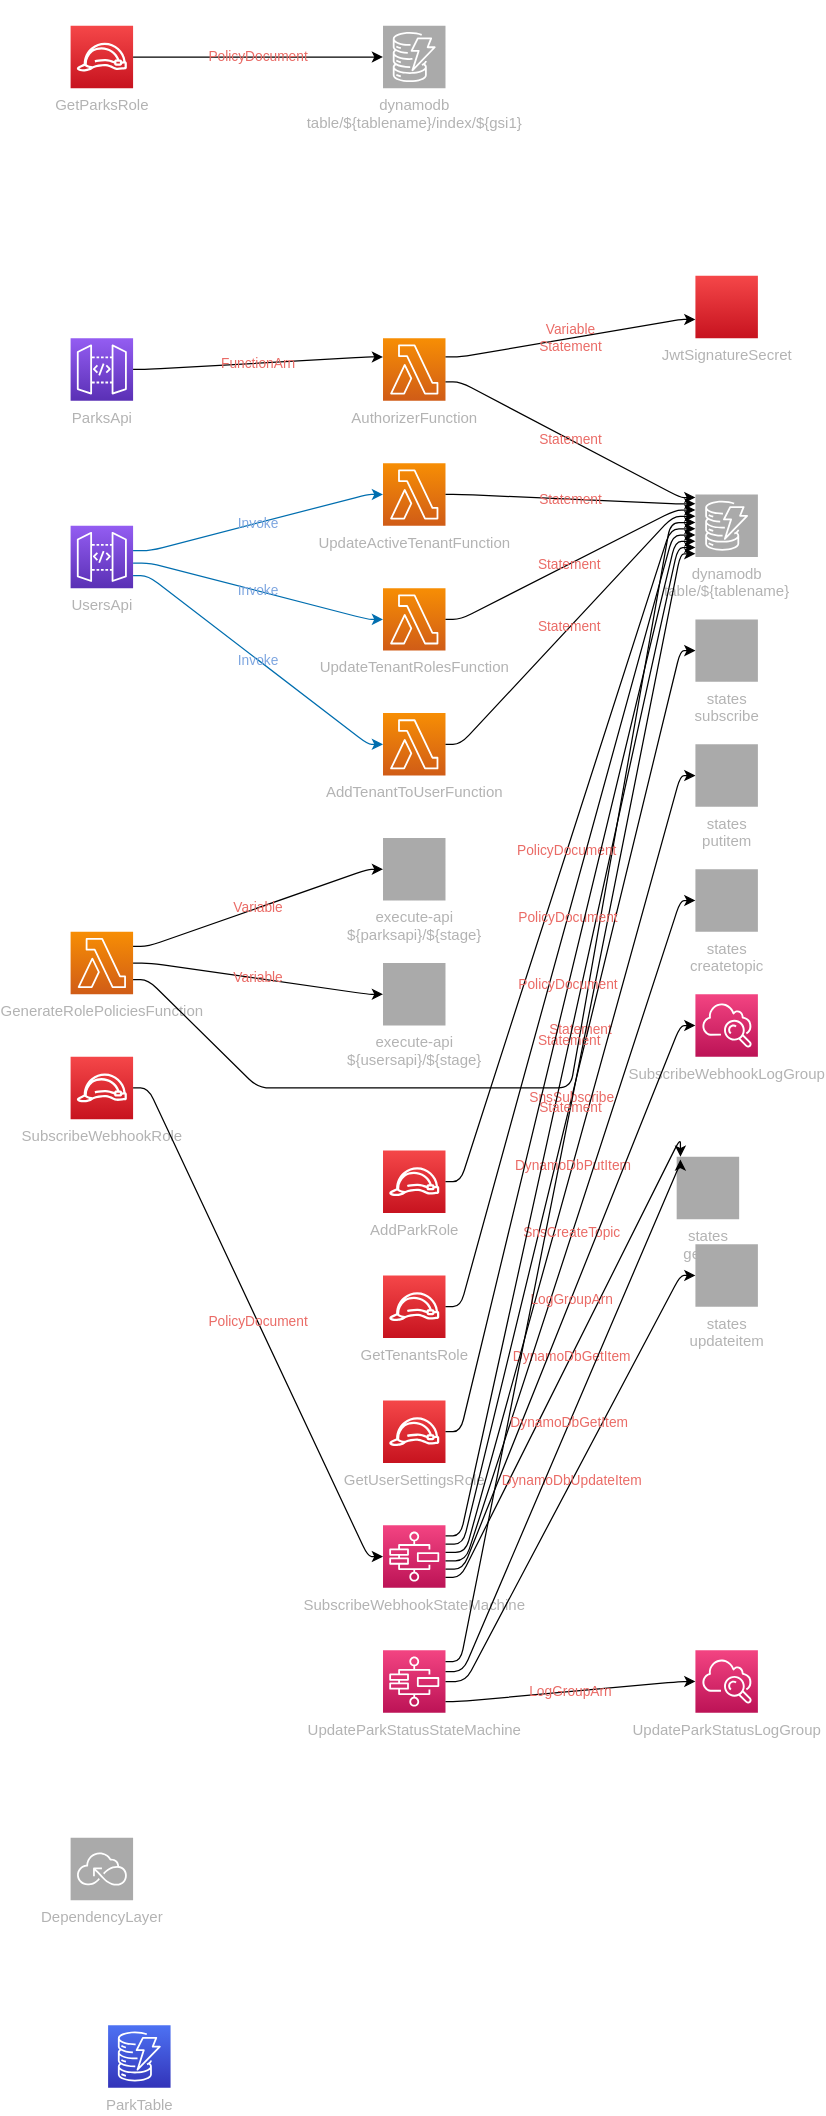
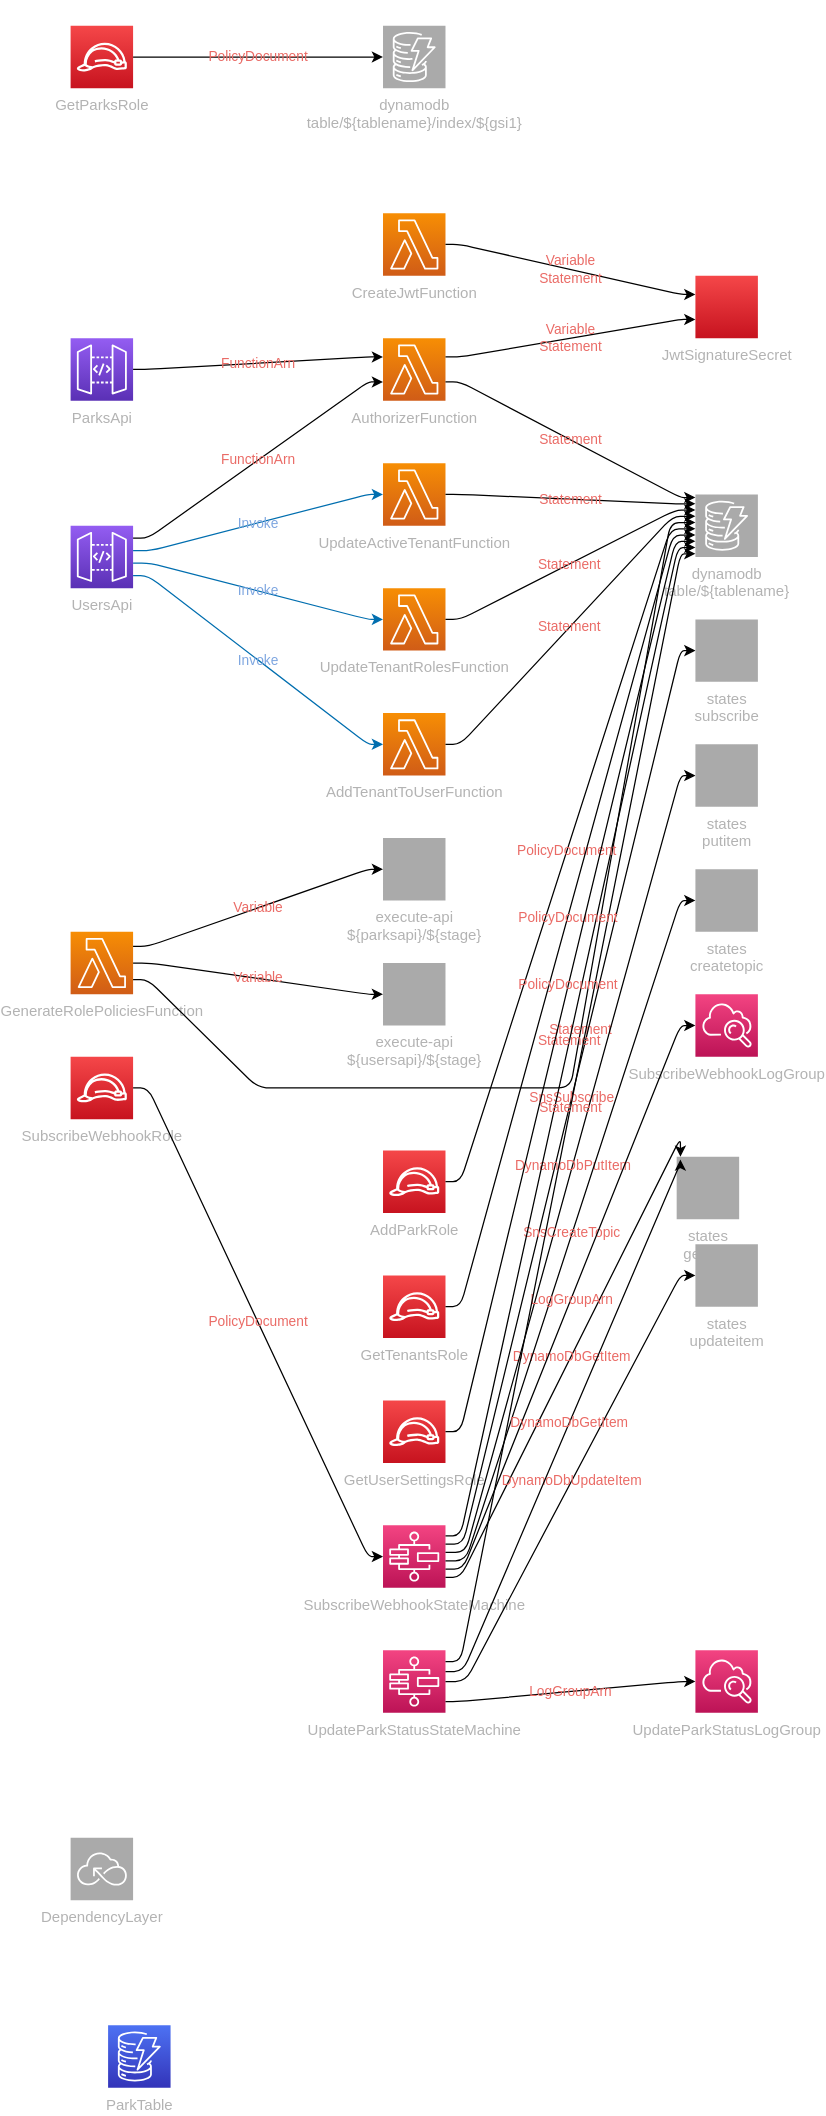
node "CreateJwtFunction": added
edge "CreateJwtFunction" -> "JwtSignatureSecret": added, label "Variable Statement"
edge "UsersApi" -> "AuthorizerFunction": added, label "FunctionArn"
